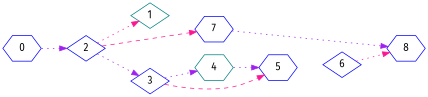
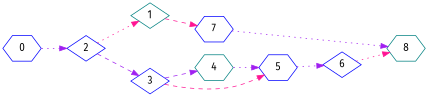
edge "2" -> "7": now "1" -> "7"
node "8": color blue -> teal
edge "2" -> "3": style dotted -> dashed
edge "5" -> "6": added
edge "3" -> "4": style dotted -> dashed
